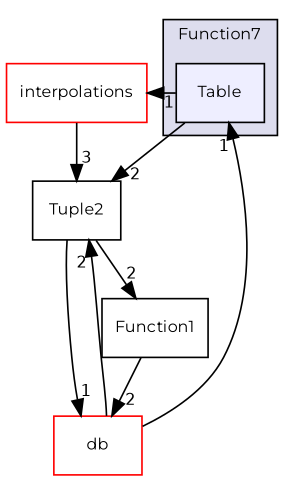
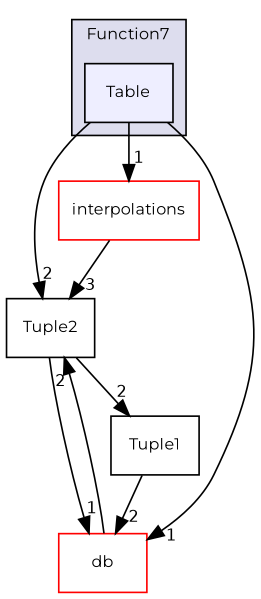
edge "db" -> "Table": reversed
node "Function1": label "Function1" -> "Tuple1"
